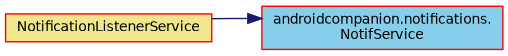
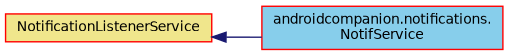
edge "NotificationListenerService" -> "androidcompanion.notifications. NotifService": reversed
